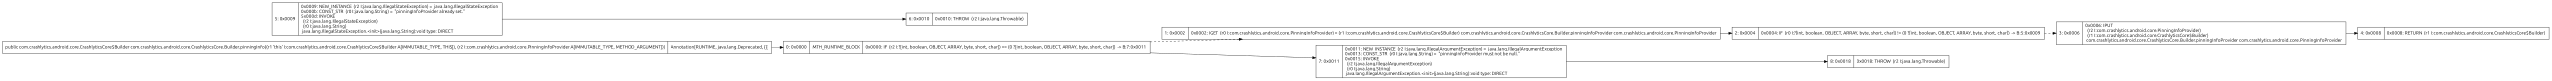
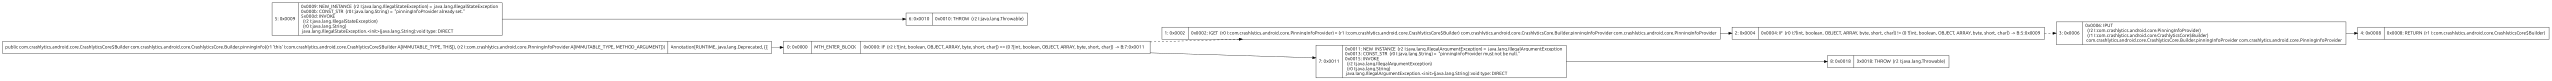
node "0: 0x0000": text "MTH_RUNTIME_BLOCK" -> "MTH_ENTER_BLOCK"
